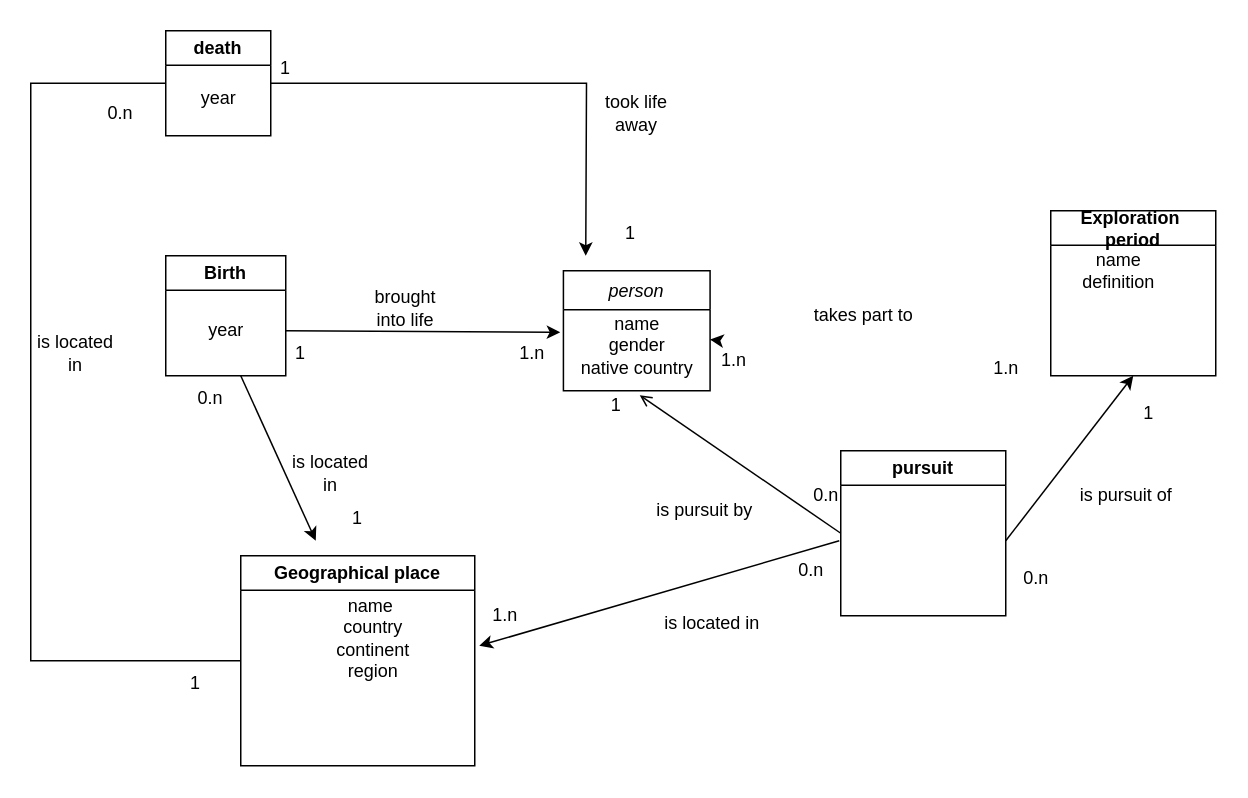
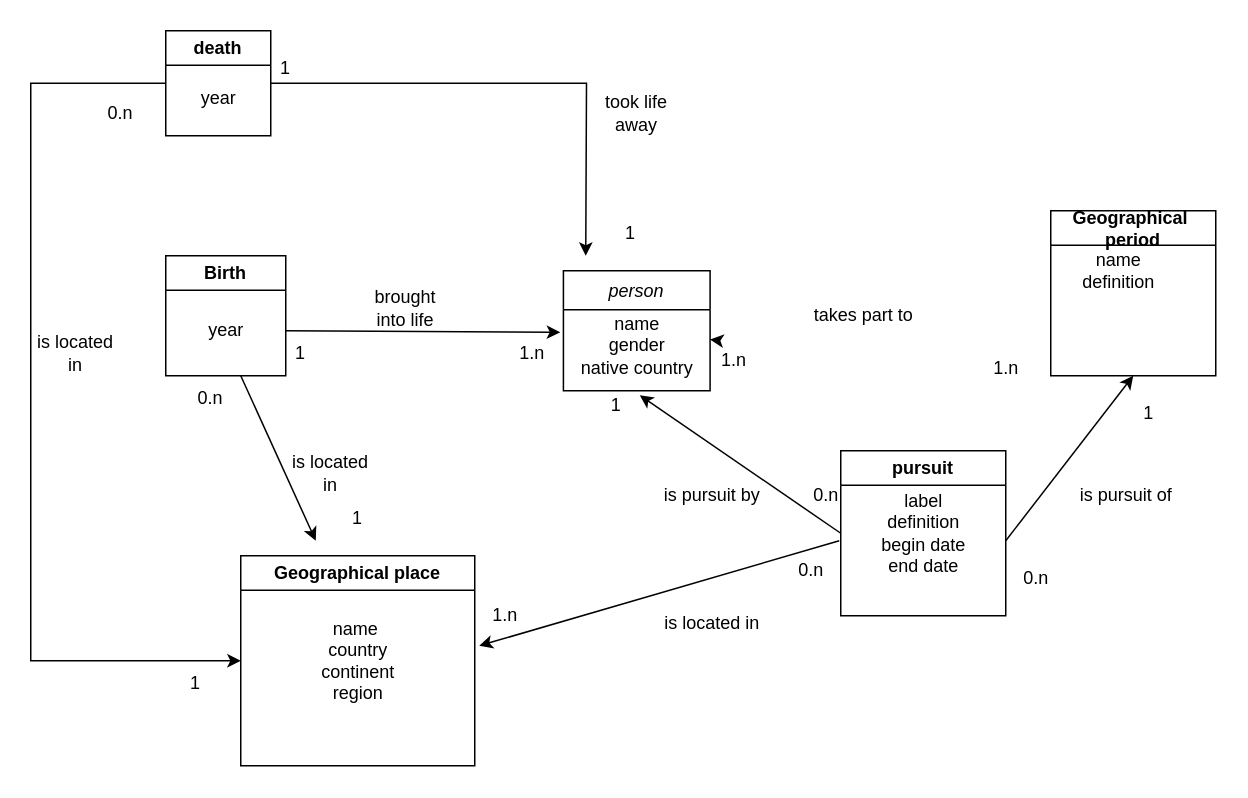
node "Exploration period": label "Exploration period" -> "Geographical period"
edge "pursuit" -> "name gender native country": arrowhead open -> classic
node "is pursuit by": moved (704, 511) -> (712, 496)
node "label definition begin date end date": added
node "name country continent region": moved (373, 638) -> (358, 661)
edge "death" -- "Geographical place": arrowhead none -> classic
